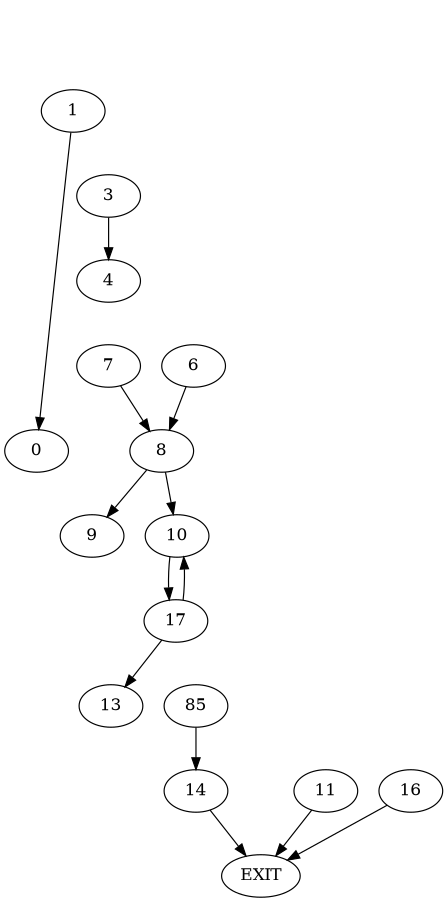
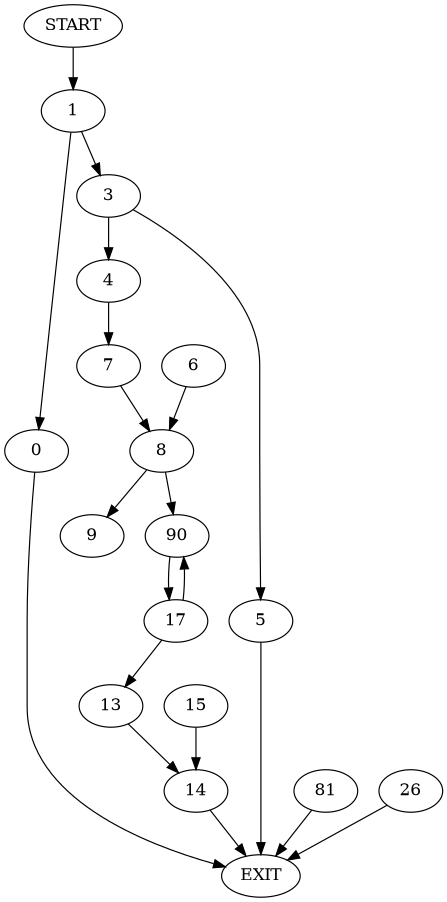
node "START": added
edge "1" -> "3": added
edge "4" -> "7": added
node "10": label "10" -> "90"
node "5": added
node "85": label "85" -> "15"
edge "0" -> "EXIT": added
edge "13" -> "14": added
node "11": label "11" -> "81"
node "16": label "16" -> "26"
